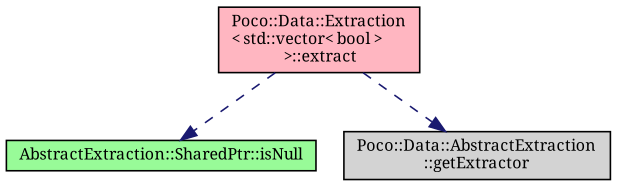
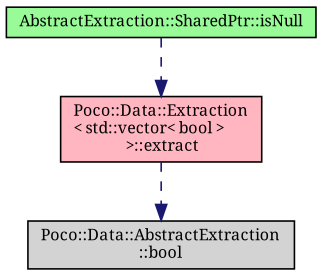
edge "Poco::Data::Extraction < std::vector< bool > >::extract" -> "AbstractExtraction::SharedPtr::isNull": reversed
node "Poco::Data::AbstractExtraction ::getExtractor": label "Poco::Data::AbstractExtraction ::getExtractor" -> "Poco::Data::AbstractExtraction ::bool"
